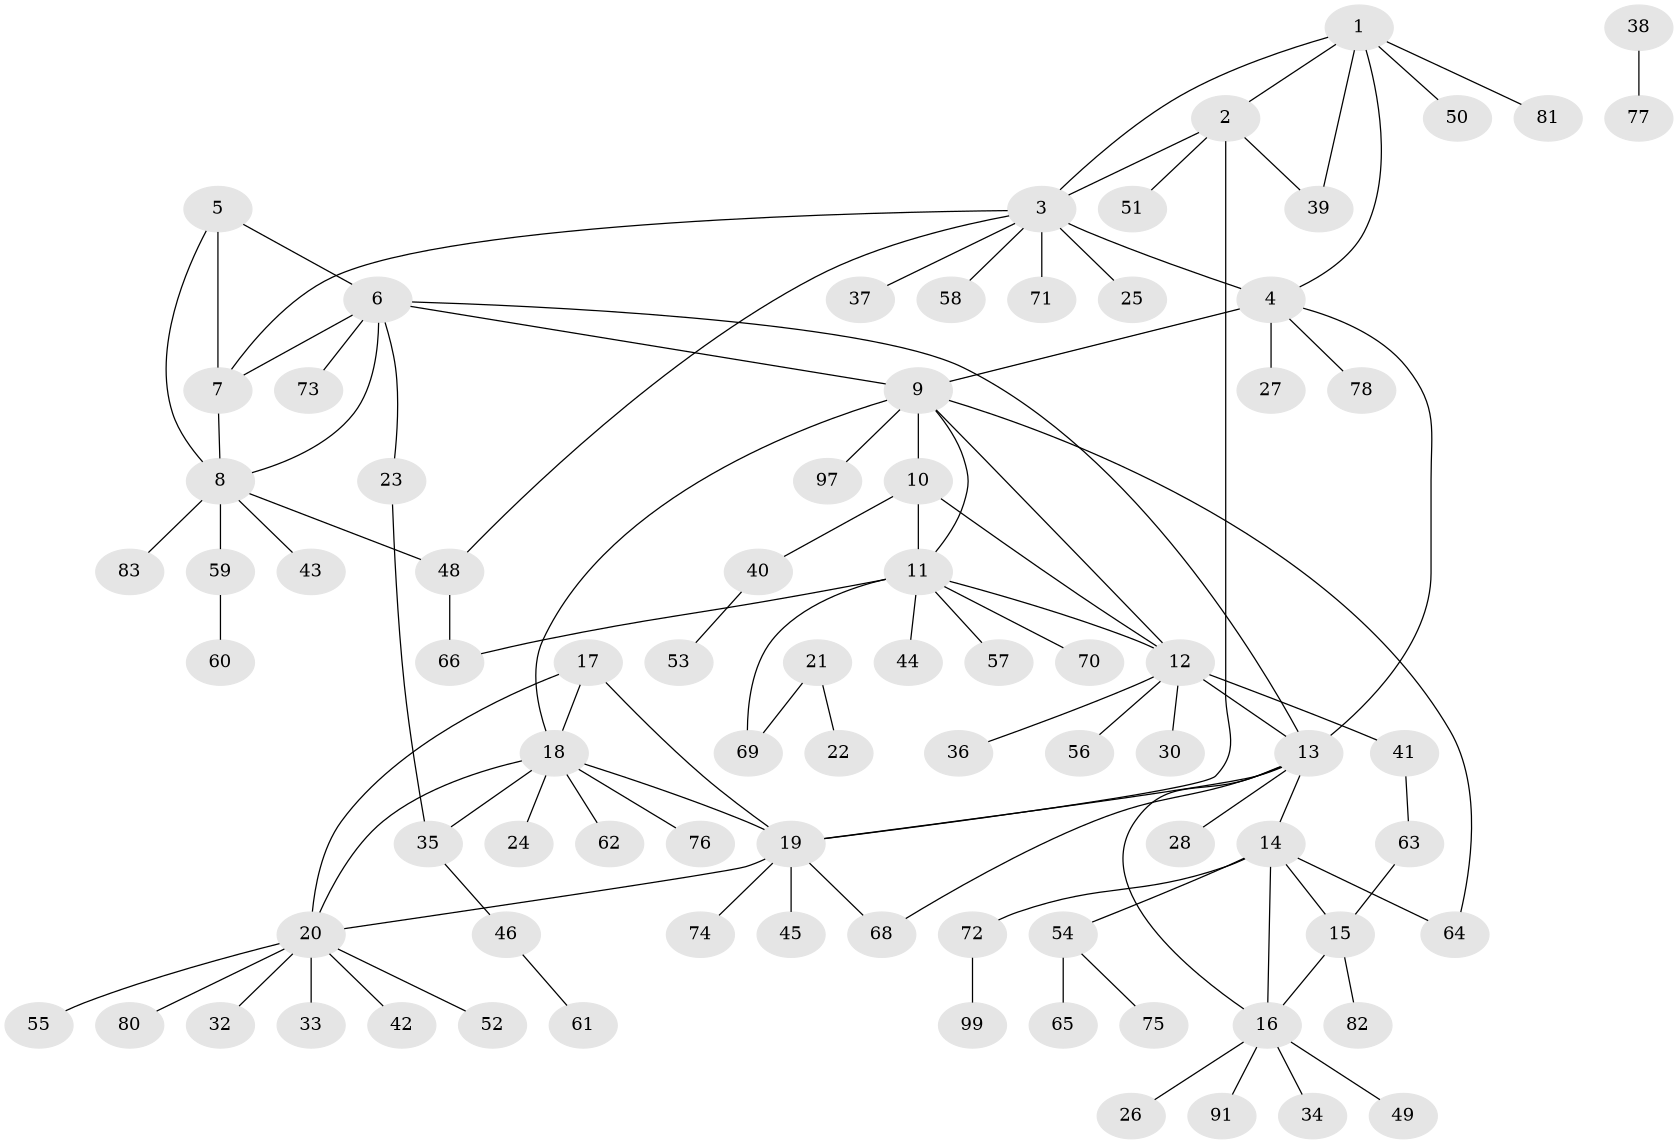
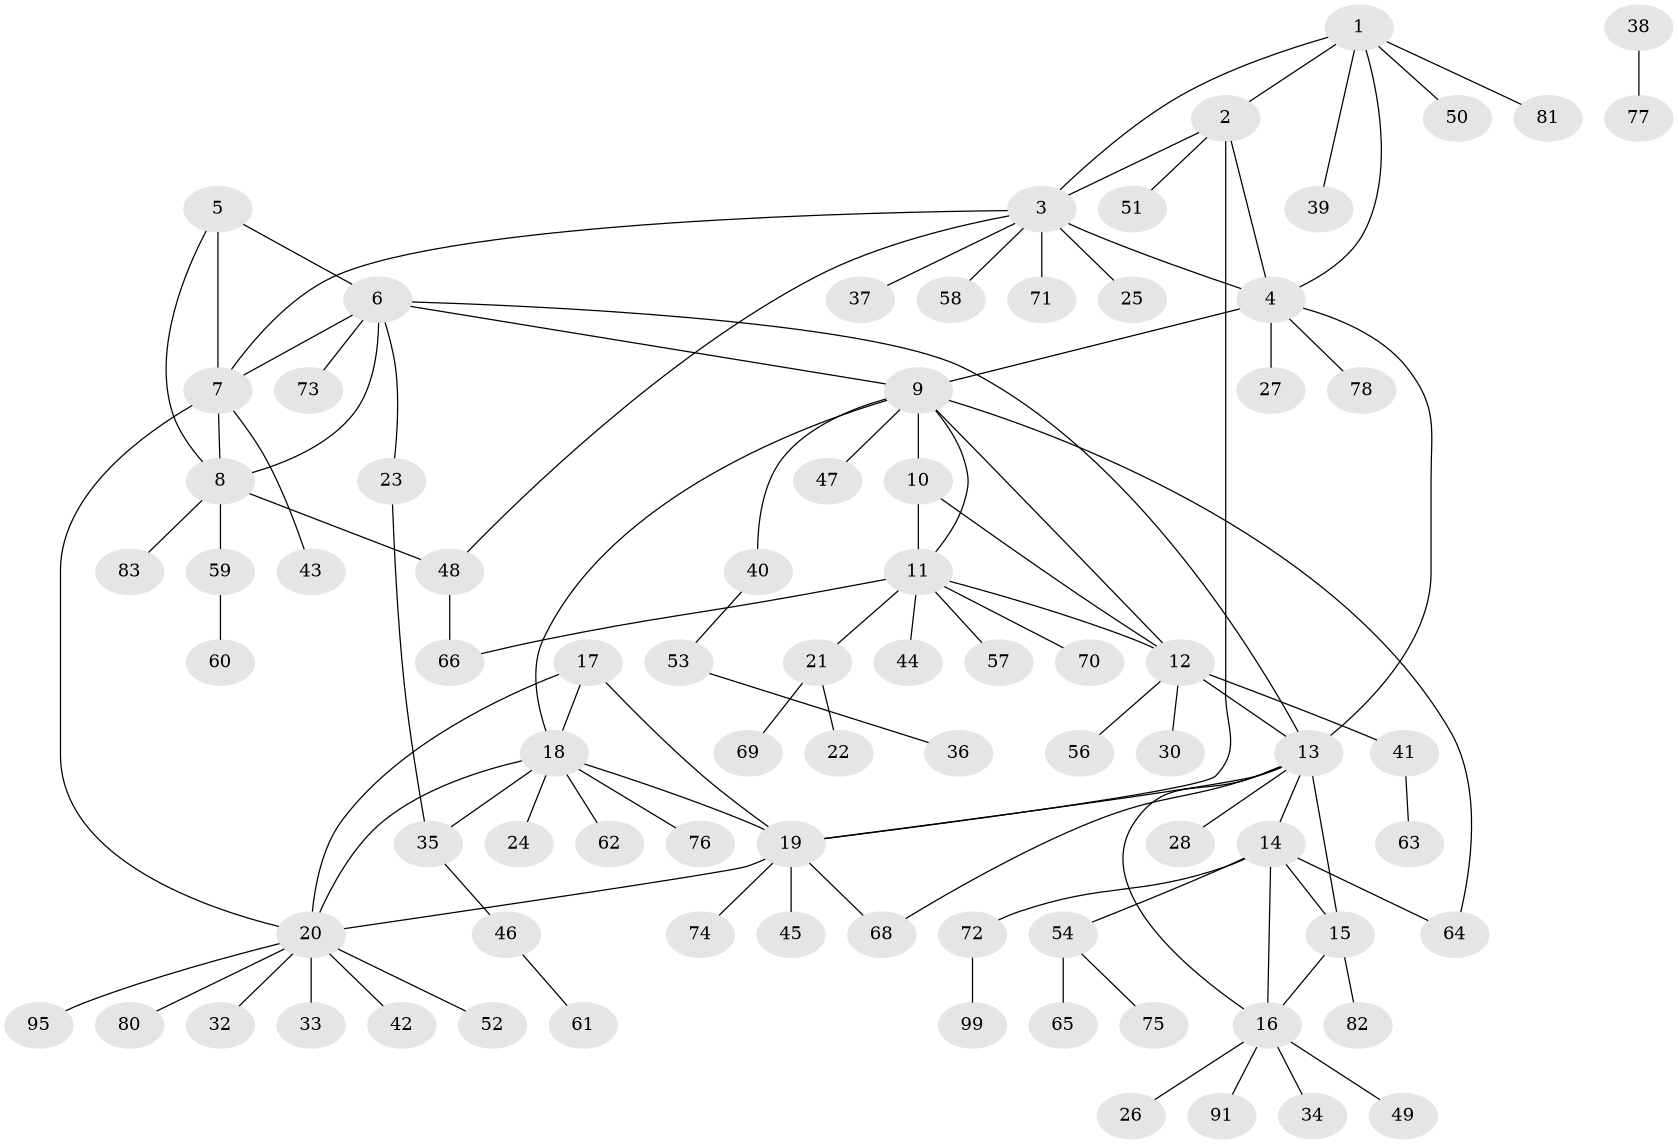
edge "2" -- "39": now "2" -- "4"
node "97": label "97" -> "47"
edge "8" -- "43": now "7" -- "43"
edge "10" -- "40": now "9" -- "40"
edge "11" -- "69": now "11" -- "21"
edge "7" -- "20": added
edge "12" -- "36": now "53" -- "36"
edge "63" -- "15": now "13" -- "15"
node "55": label "55" -> "95"
